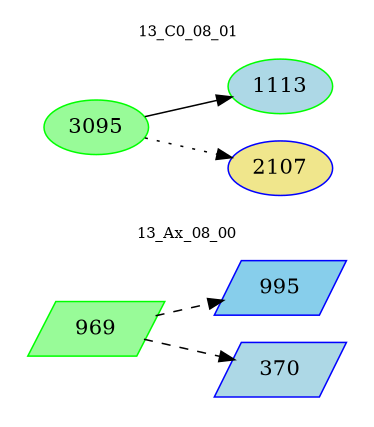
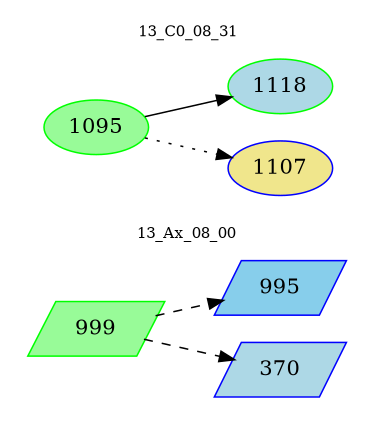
cluster "13_C0_08_01": label "13_C0_08_01" -> "13_C0_08_31"
node "1113": label "1113" -> "1118"
node "3095": label "3095" -> "1095"
node "2107": label "2107" -> "1107"
node "969": label "969" -> "999"
